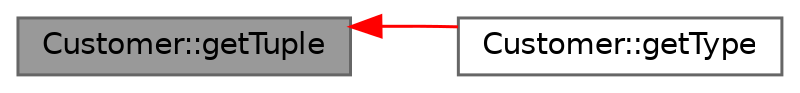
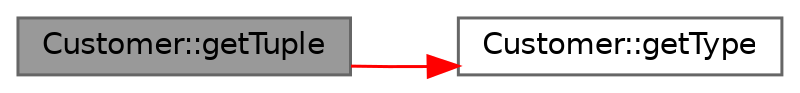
edge "Customer::getType" -> "Customer::getTuple": reversed
